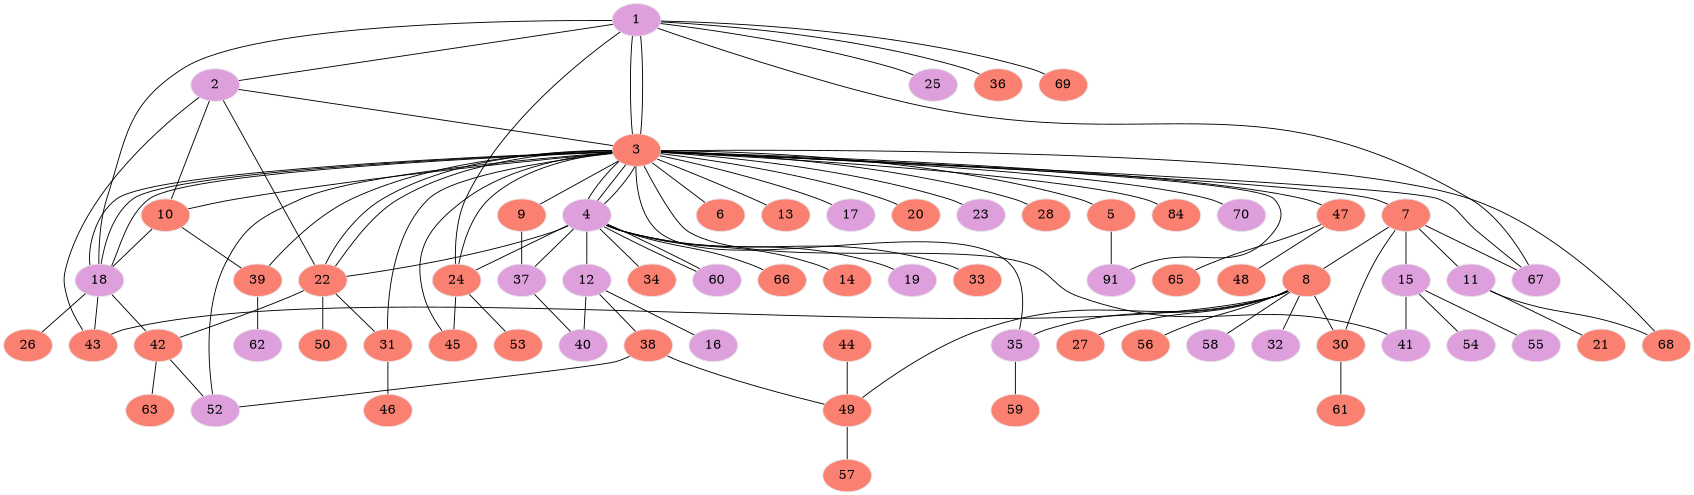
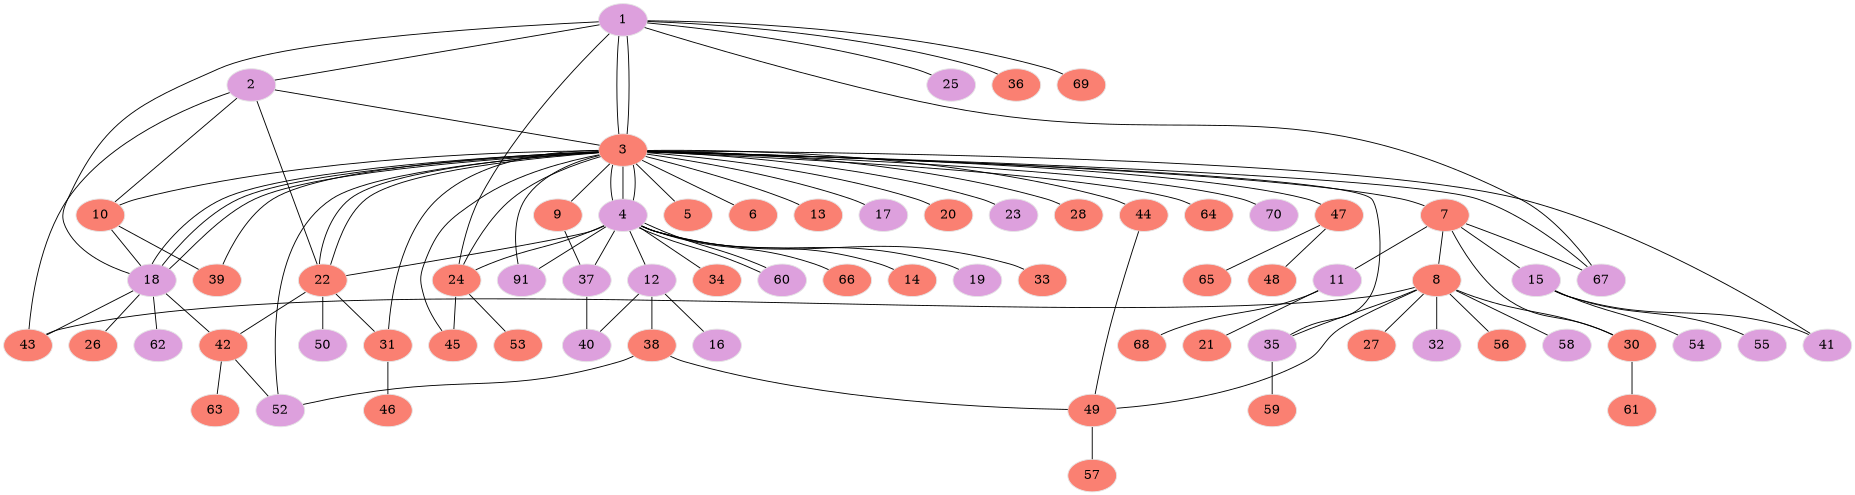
edge "3" -- "68": now "3" -- "44"
node "84": label "84" -> "64"
edge "5" -- "91": now "4" -- "91"
edge "39" -- "62": now "18" -- "62"
node "50": fillcolor salmon -> plum
